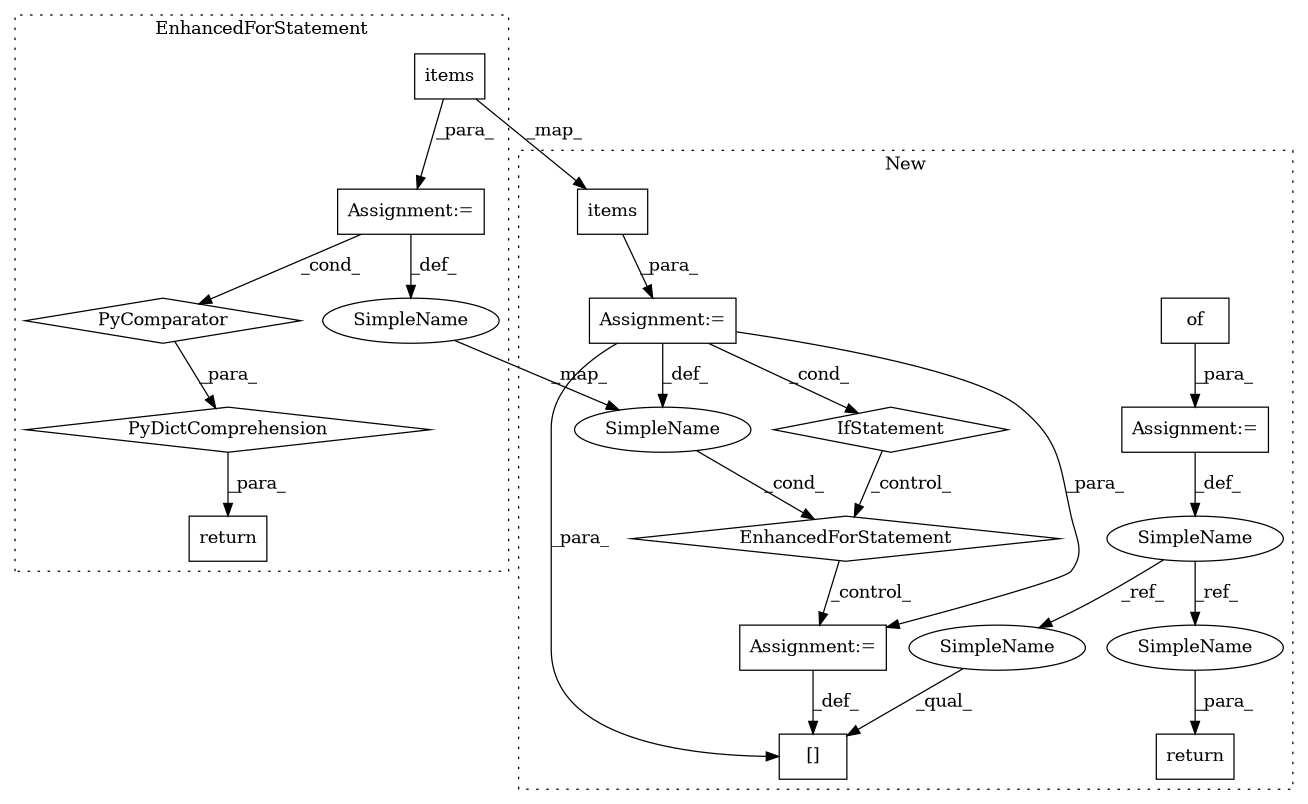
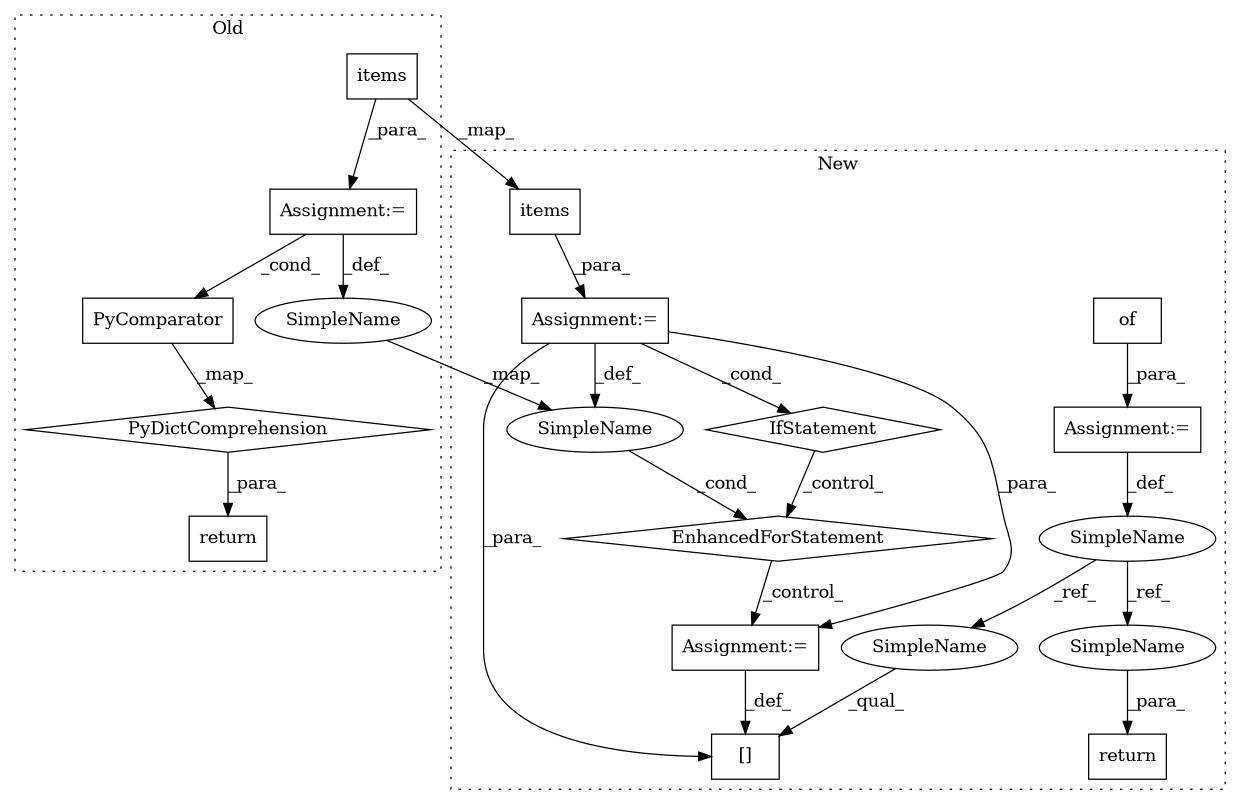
cluster "EnhancedForStatement": label "EnhancedForStatement" -> "Old"
node "PyComparator": shape diamond -> box
edge "PyComparator" -> "PyDictComprehension": label "_para_" -> "_map_"
